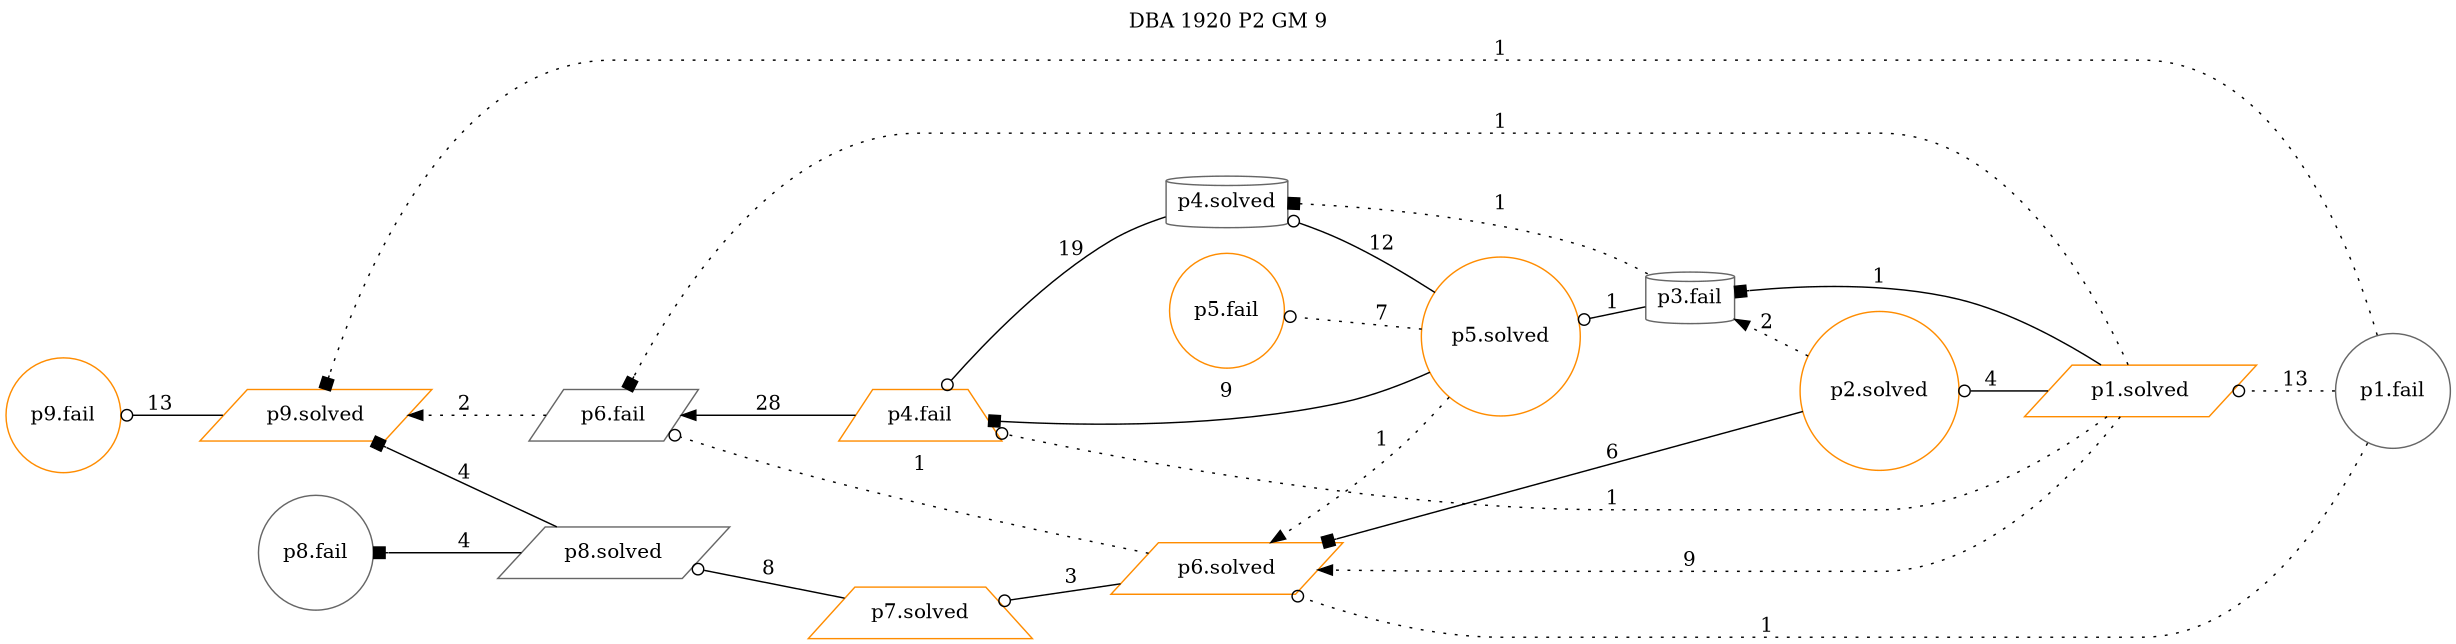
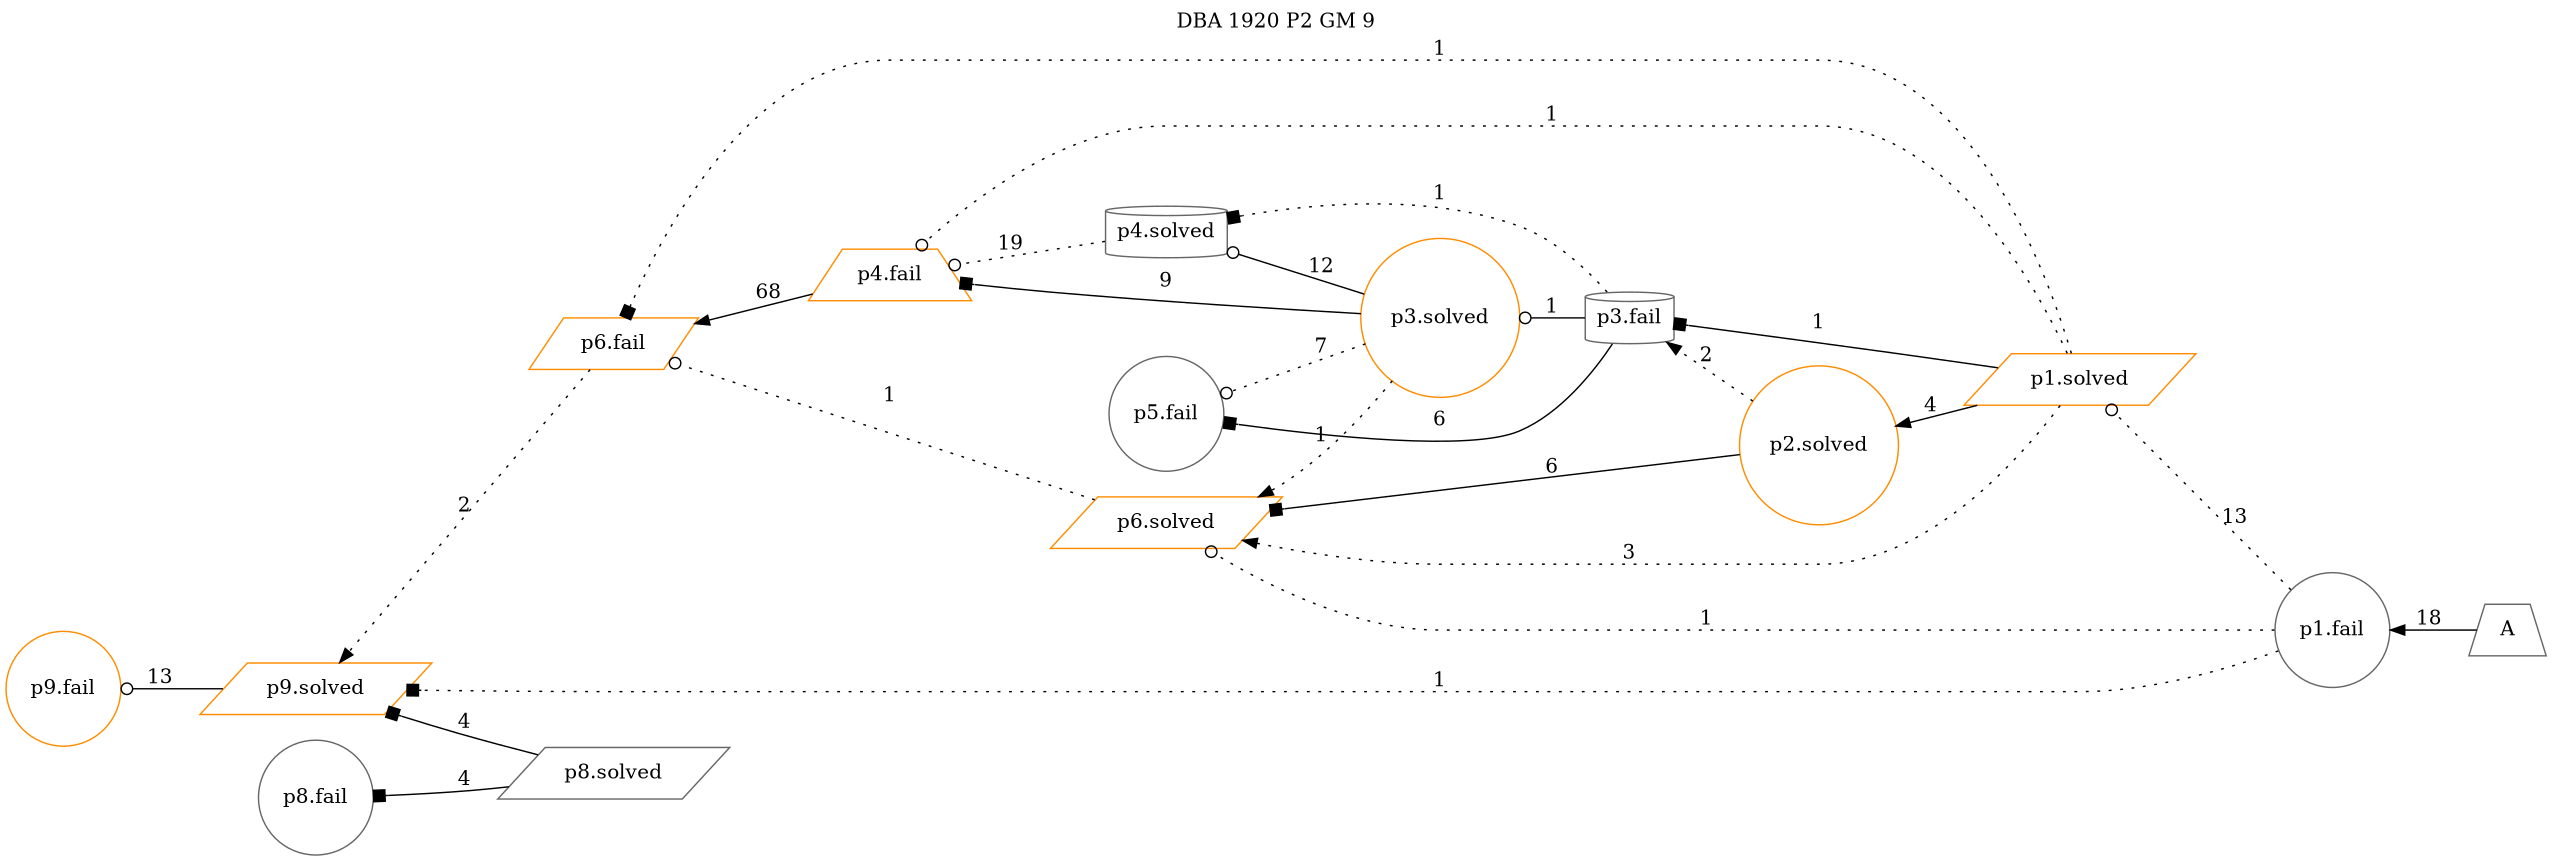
edge "p4.solved" -> "p4.fail": style solid -> dotted
node "p5.fail": color darkorange -> gray40
node "p5.solved": label "p5.solved" -> "p3.solved"
edge "p1.solved" -> "p2.solved": arrowhead odot -> normal
edge "p4.fail" -> "p6.fail": label "28" -> "68"
node "p6.fail": color gray40 -> darkorange
edge "p3.fail" -> "p5.fail": added, label "6"
edge "p1.solved" -> "p6.solved": label "9" -> "3"
node "p7.solved": removed
node "A": added
